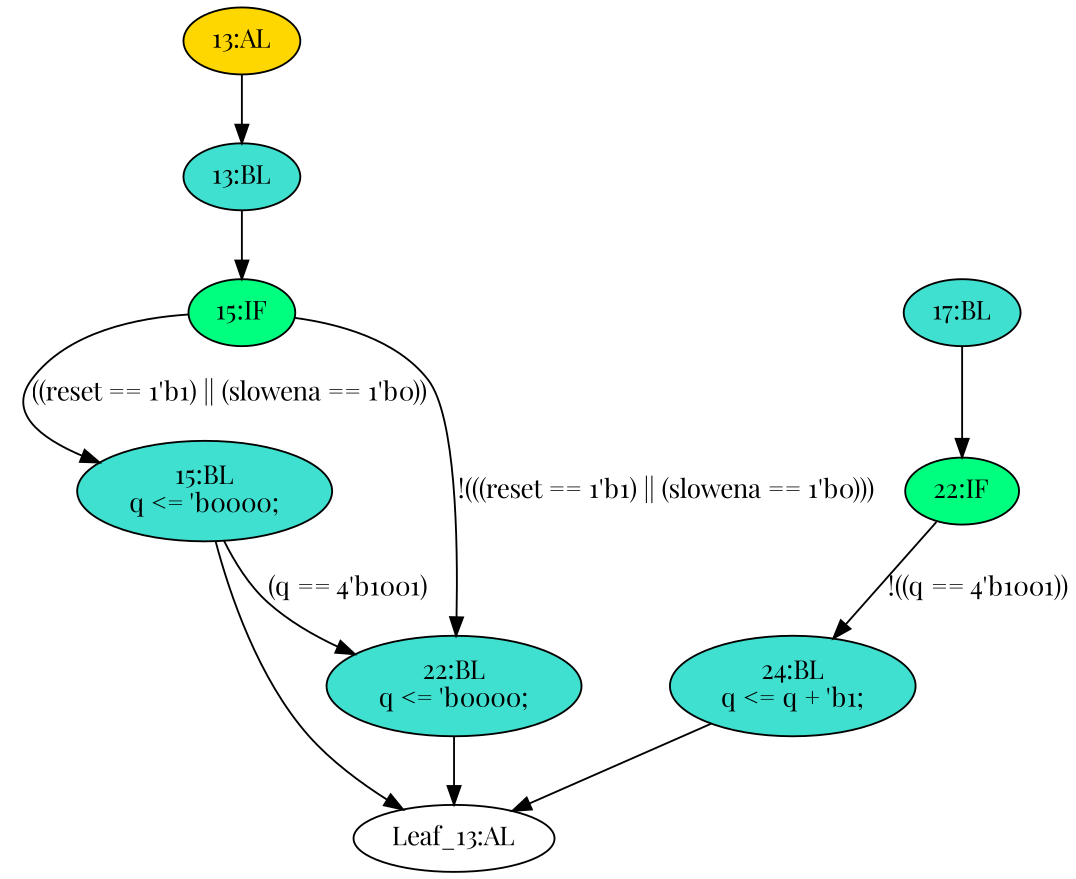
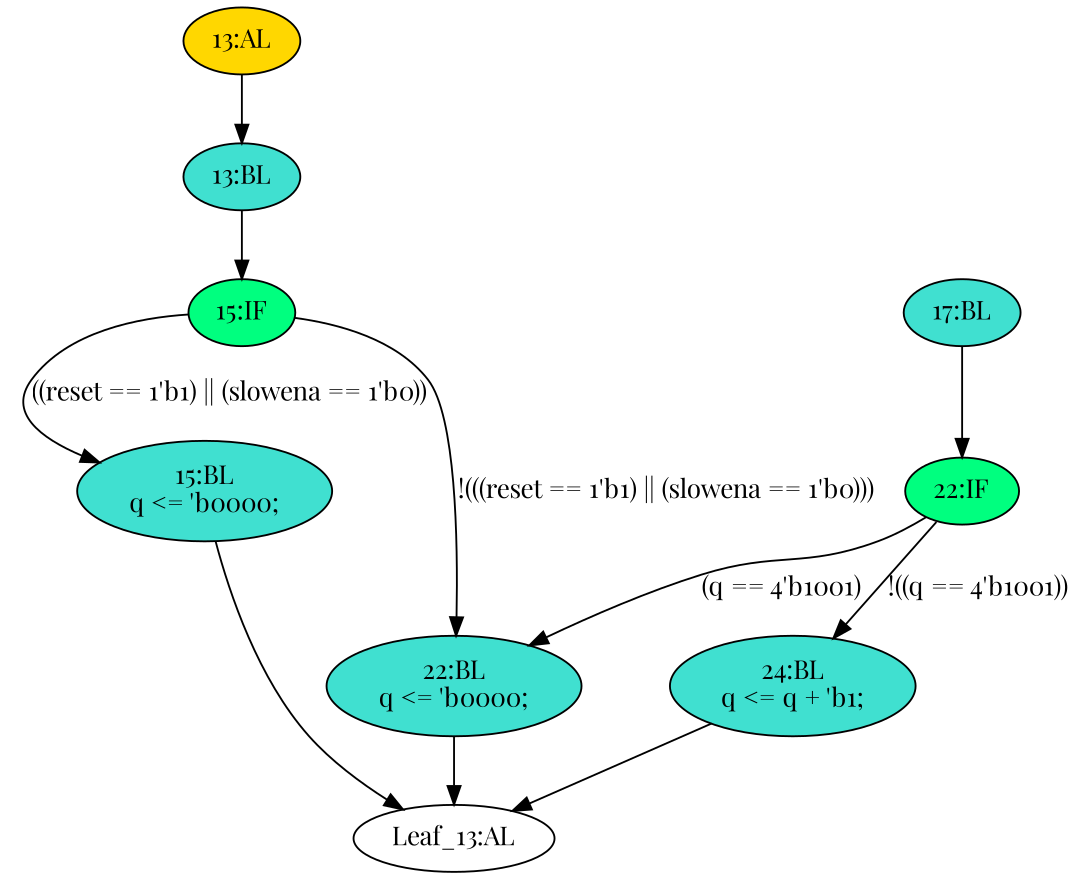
edge "15:BL q <= 'b0000;" -> "22:BL q <= 'b0000;": now "22:IF" -> "22:BL q <= 'b0000;"
